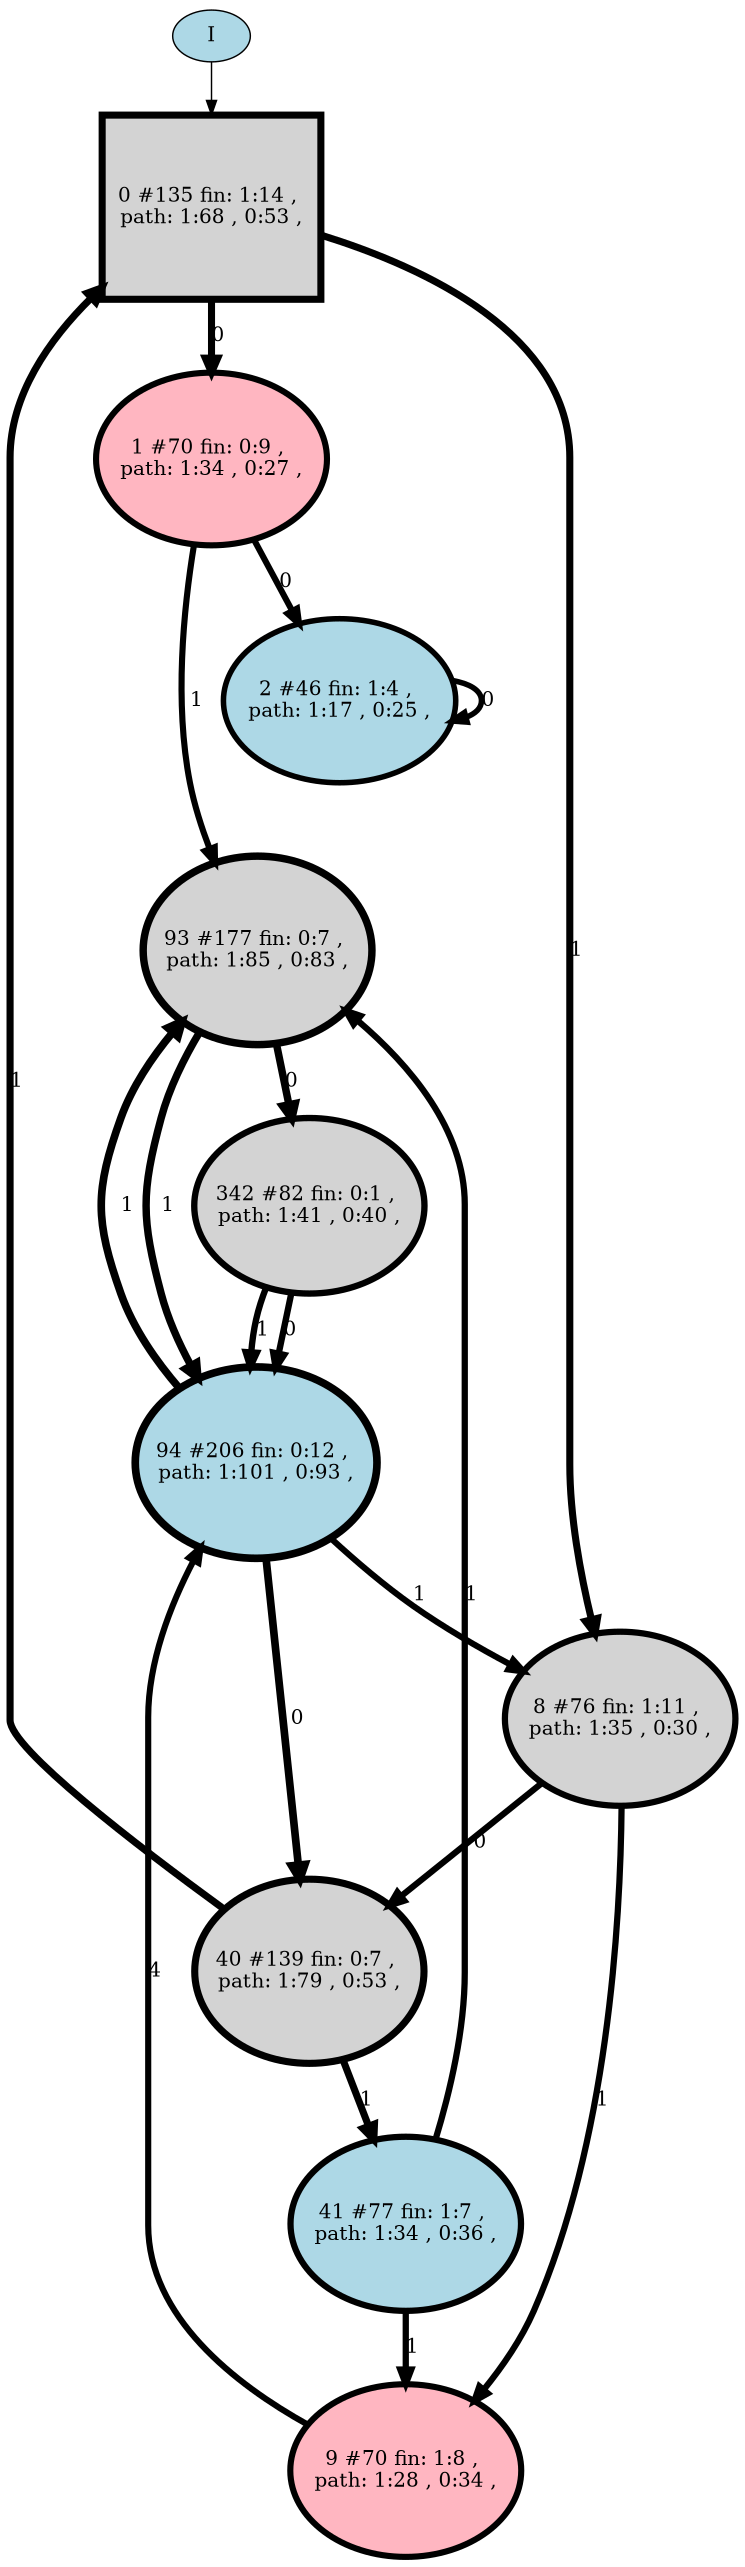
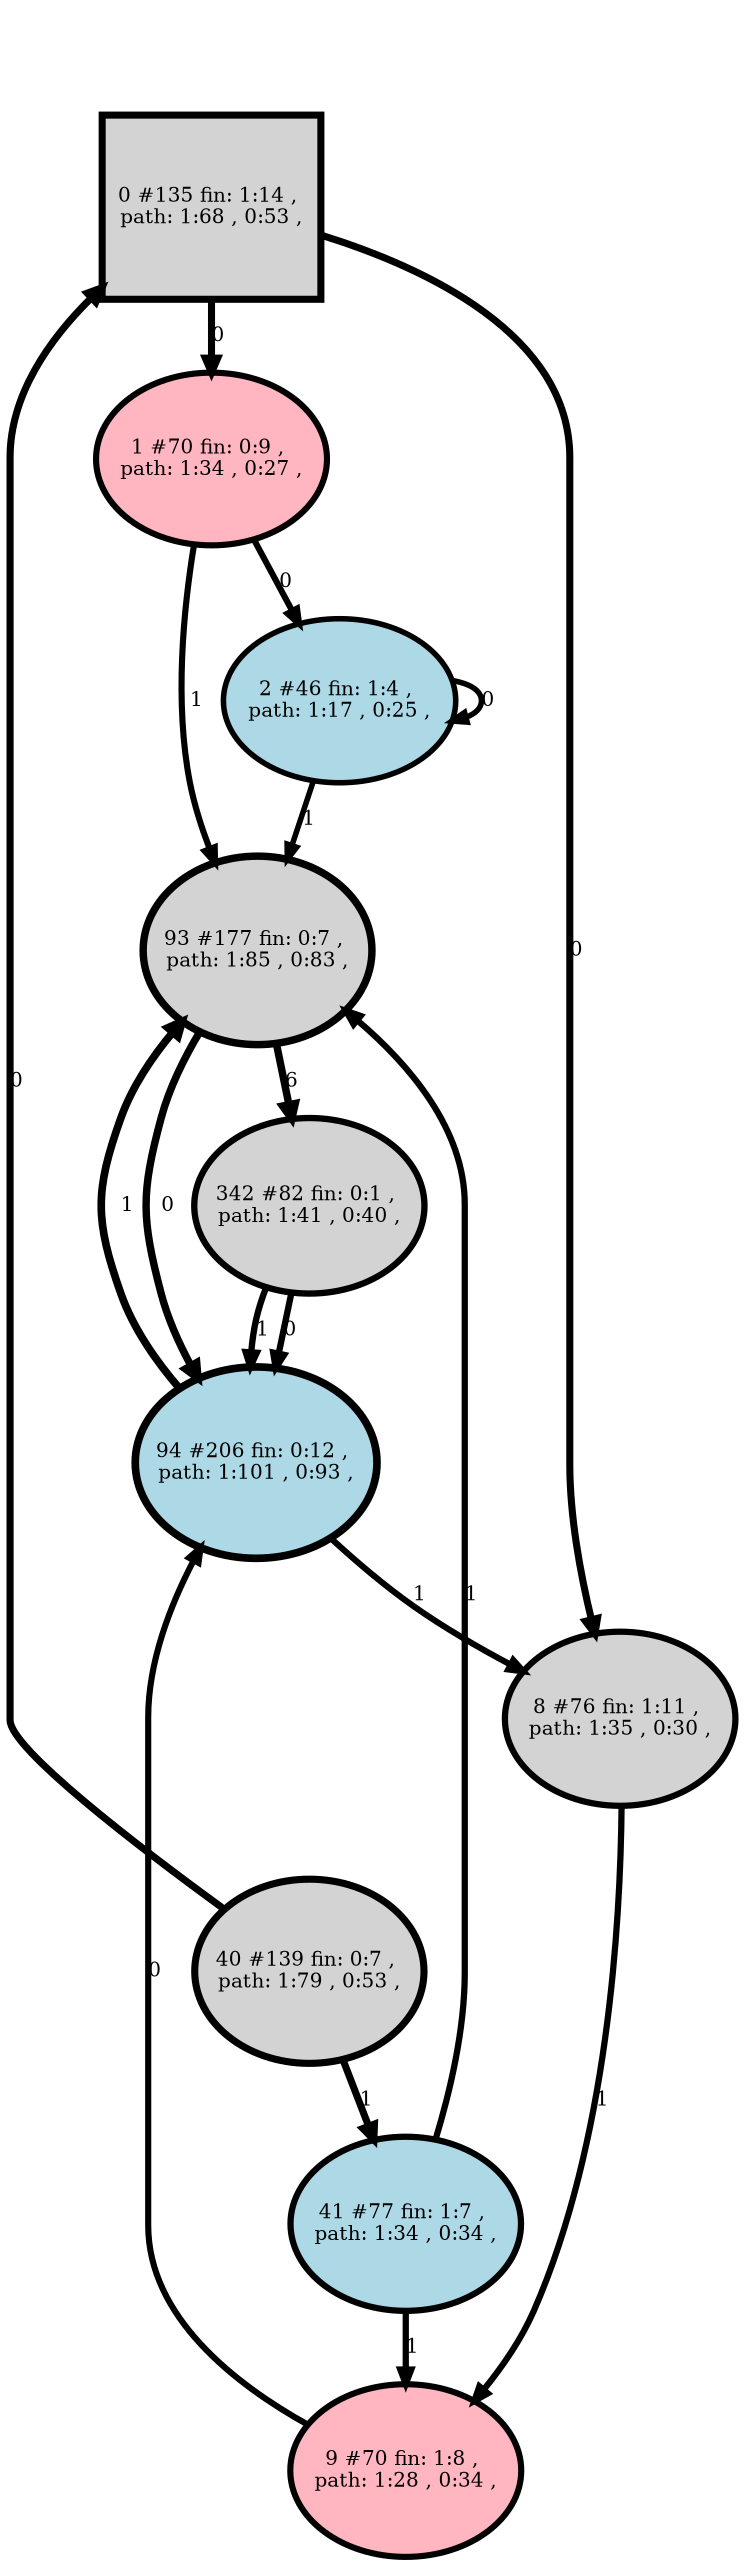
node "I": removed
edge "2 #46 fin: 1:4 , path: 1:17 , 0:25 ," -> "93 #177 fin: 0:7 , path: 1:85 , 0:83 ,": added, label "1"
edge "0 #135 fin: 1:14 , path: 1:68 , 0:53 ," -> "8 #76 fin: 1:11 , path: 1:35 , 0:30 ,": label "1 " -> "0 "
edge "40 #139 fin: 0:7 , path: 1:79 , 0:53 ," -> "0 #135 fin: 1:14 , path: 1:68 , 0:53 ,": label "1 " -> "0 "
edge "93 #177 fin: 0:7 , path: 1:85 , 0:83 ," -> "342 #82 fin: 0:1 , path: 1:41 , 0:40 ,": label "0 " -> "6 "
edge "93 #177 fin: 0:7 , path: 1:85 , 0:83 ," -> "94 #206 fin: 0:12 , path: 1:101 , 0:93 ,": label "1 " -> "0 "
edge "94 #206 fin: 0:12 , path: 1:101 , 0:93 ," -> "40 #139 fin: 0:7 , path: 1:79 , 0:53 ,": removed, label "0"
edge "8 #76 fin: 1:11 , path: 1:35 , 0:30 ," -> "40 #139 fin: 0:7 , path: 1:79 , 0:53 ,": removed, label "0"
edge "9 #70 fin: 1:8 , path: 1:28 , 0:34 ," -> "94 #206 fin: 0:12 , path: 1:101 , 0:93 ,": label "4 " -> "0 "
node "41 #77 fin: 1:7 , path: 1:34 , 0:36 ,": label "41 #77 fin: 1:7 , path: 1:34 , 0:36 ," -> "41 #77 fin: 1:7 , path: 1:34 , 0:34 ,"
